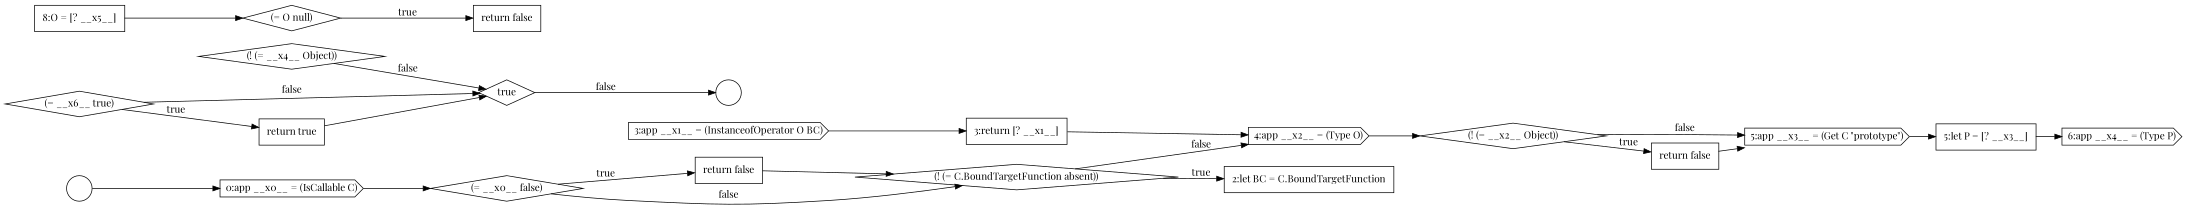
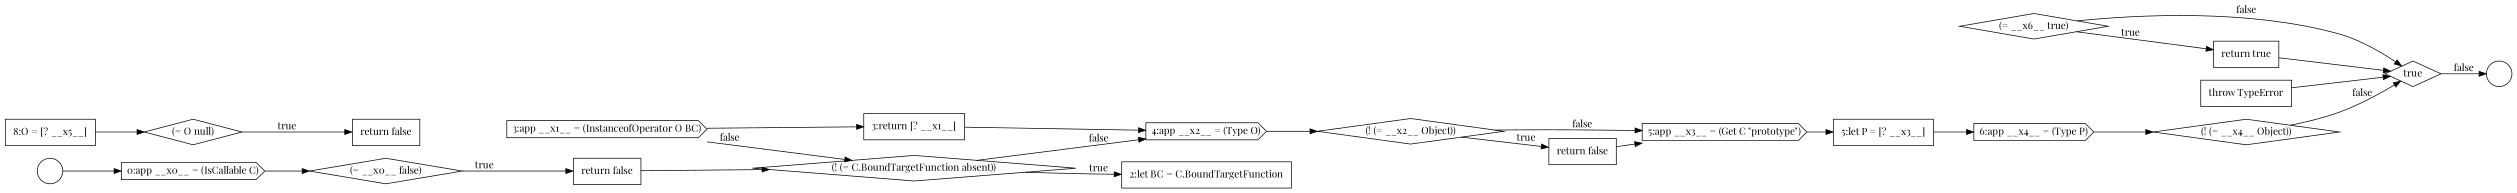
node "throw TypeError": added
edge "6:app __x4__ = (Type P)" -> "(! (= __x4__ Object))": added
edge "(= __x0__ false)" -> "(! (= C.BoundTargetFunction absent))": now "3:app __x1__ = (InstanceofOperator O BC)" -> "(! (= C.BoundTargetFunction absent))"
